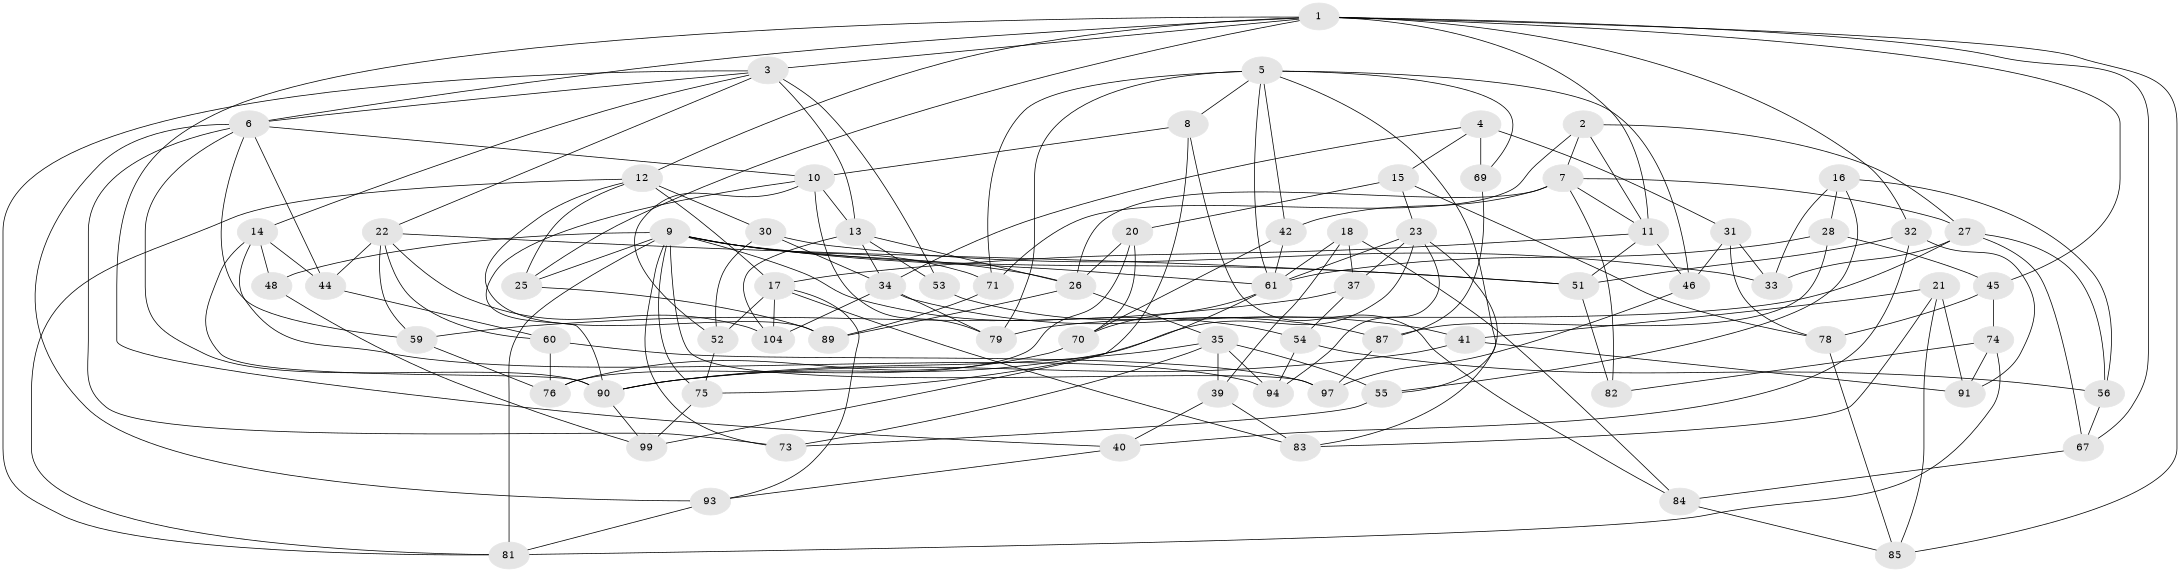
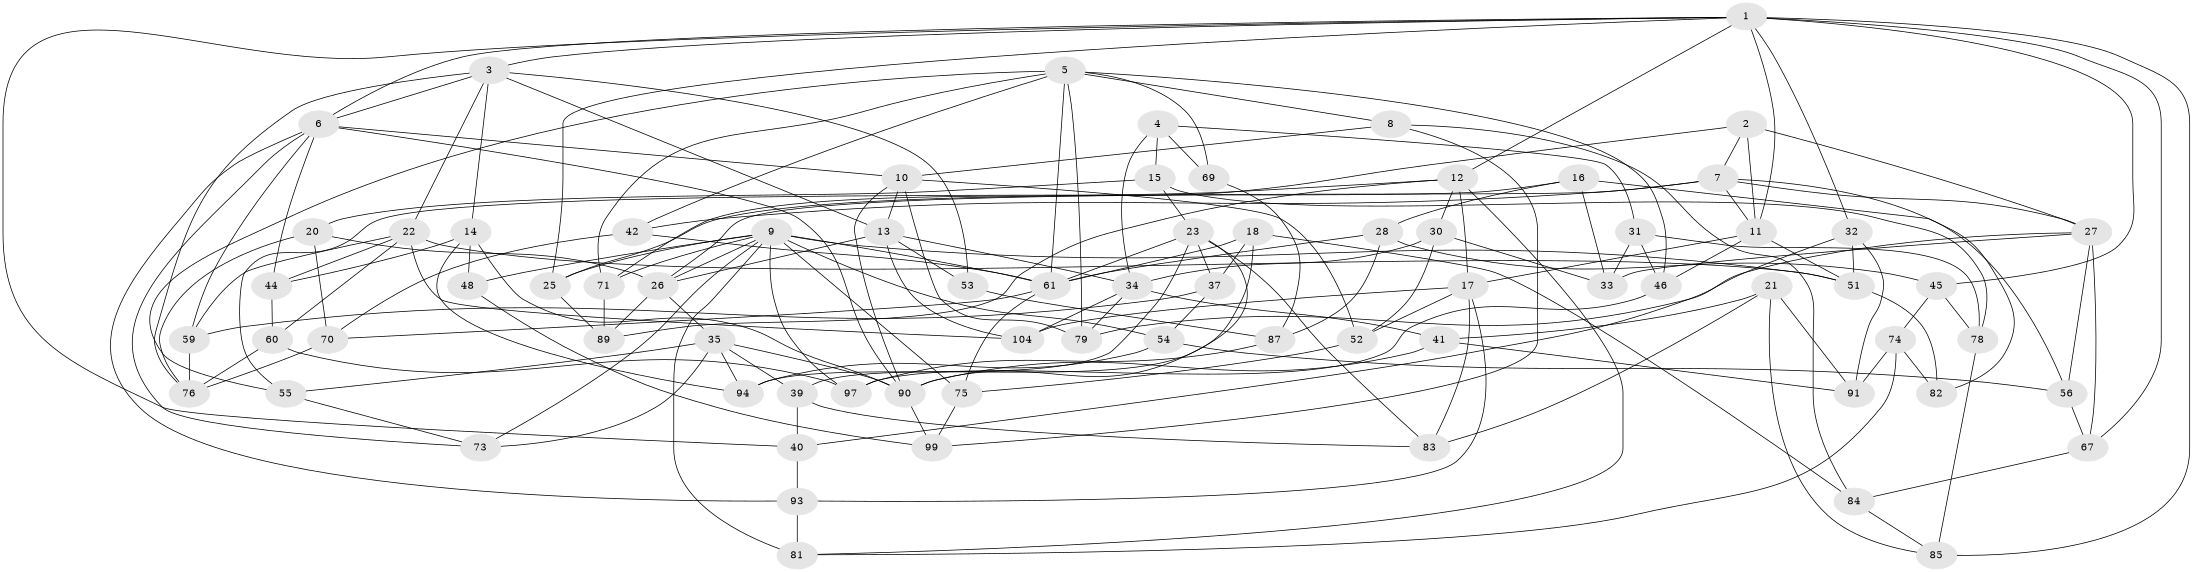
edge "3" -- "81": now "3" -- "76"
